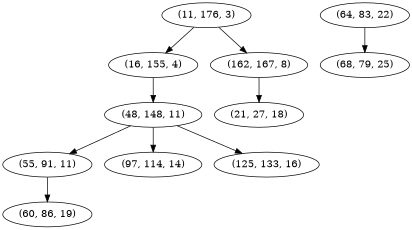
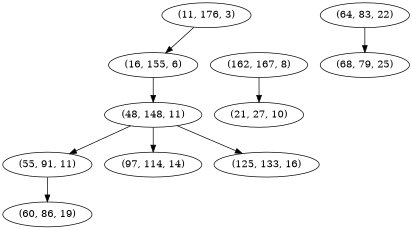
edge "(11, 176, 3)" -> "(162, 167, 8)": removed
node "(16, 155, 4)": label "(16, 155, 4)" -> "(16, 155, 6)"
node "(21, 27, 18)": label "(21, 27, 18)" -> "(21, 27, 10)"
